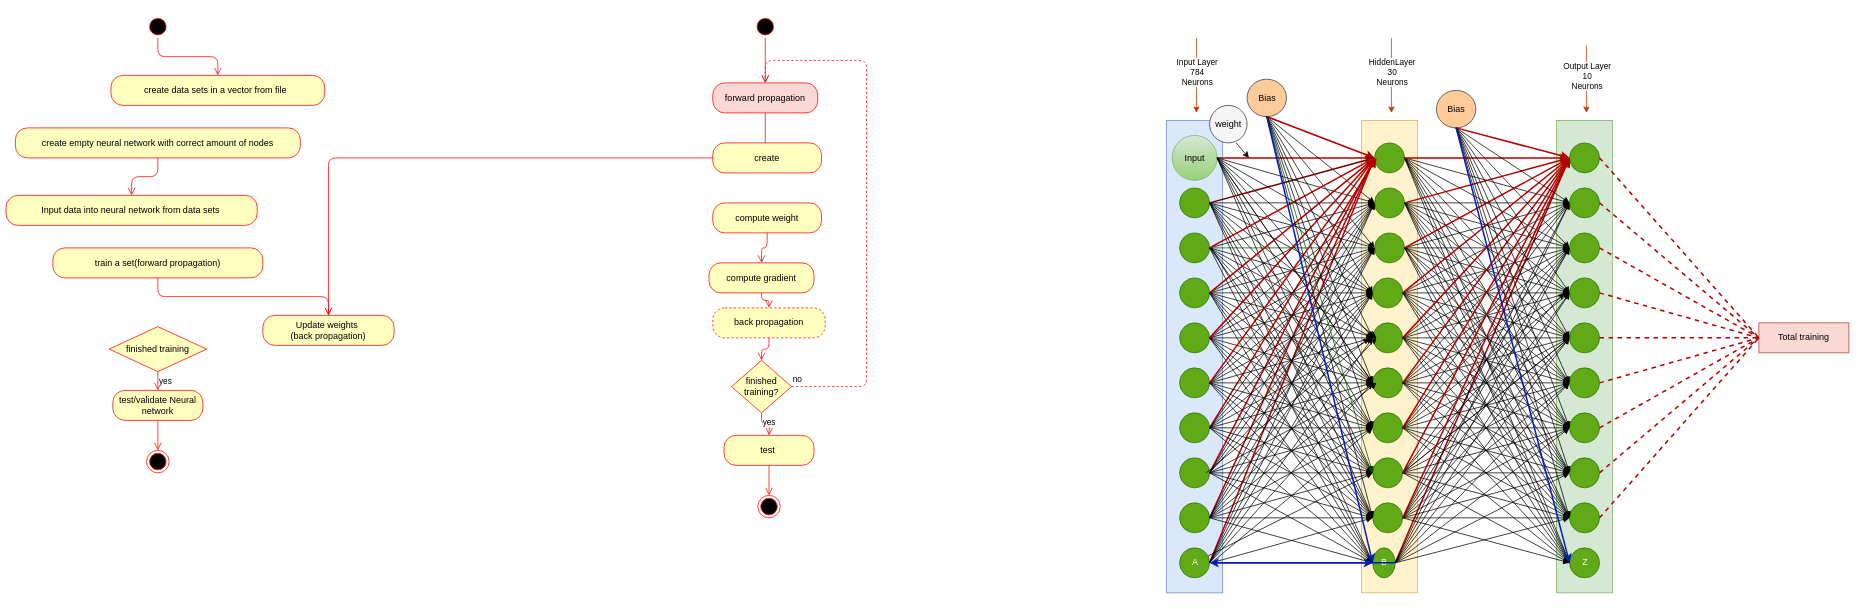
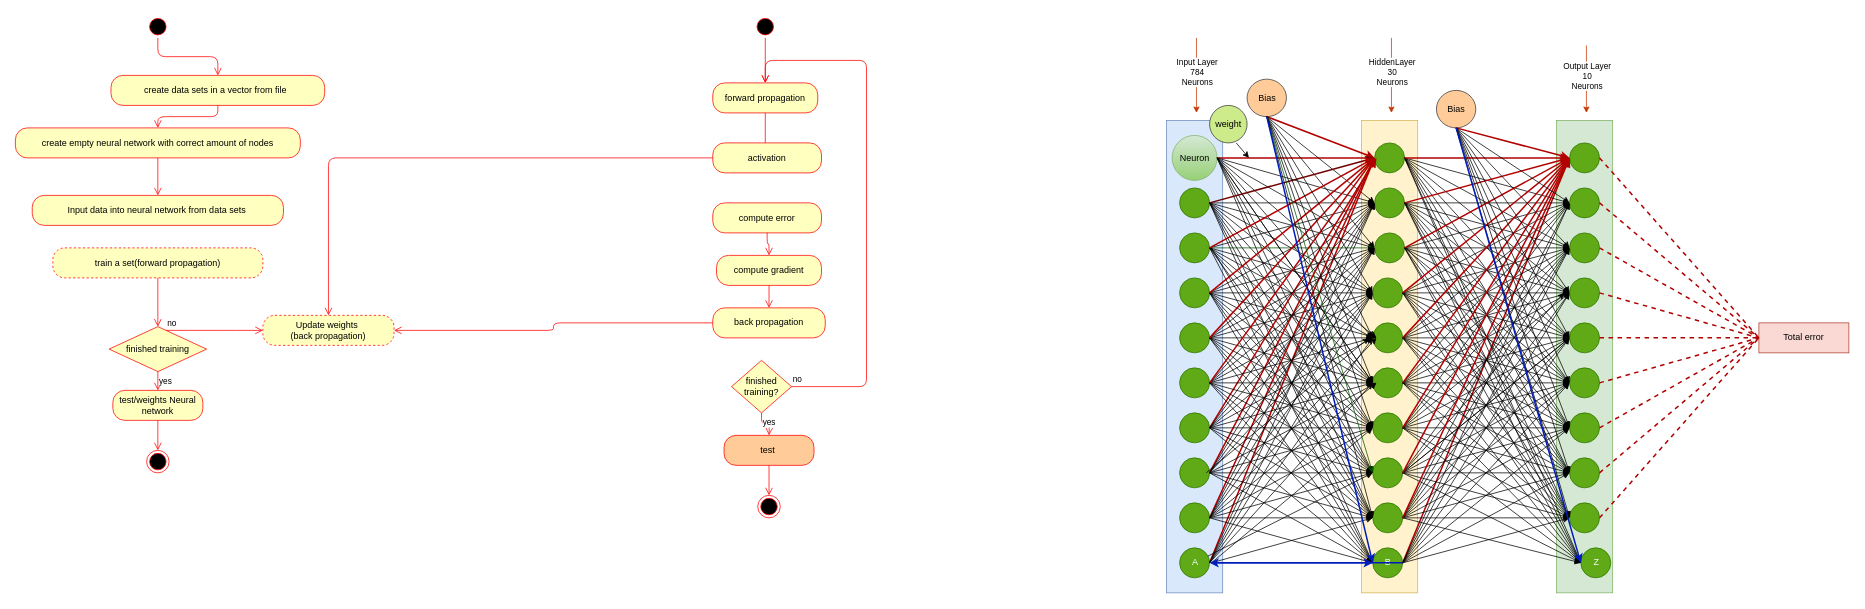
node "forward propagation": fillcolor #fad9d5 -> #ffffc0
edge "create data sets in a vector from file" -> "create empty neural network with correct amount of nodes": added
node "weight": fillcolor #f5f5f5 -> #cdeb8b
node "create": label "create" -> "activation"
node "Input": label "Input" -> "Neuron"
node "Input data into neural network from data sets": moved (132, 210) -> (158, 210)
edge "finished training?" -> "forward propagation": style dashed -> solid
node "compute weight": label "compute weight" -> "compute error"
node "train a set(forward propagation)": style solid -> dashed
node "compute gradient": moved (762, 278) -> (769, 270)
edge "train a set(forward propagation)" -> "Update weights (back propagation)": now "train a set(forward propagation)" -> "finished training"
node "back propagation": style dashed -> solid
edge "finished training" -> "Update weights (back propagation)": added, label "no"
node "Update weights (back propagation)": style solid -> dashed
node "Total training": label "Total training" -> "Total error"
edge "back propagation" -> "finished training?": now "back propagation" -> "Update weights (back propagation)"
node "test/validate Neural network": label "test/validate Neural network" -> "test/weights Neural network"
node "test": fillcolor #ffffc0 -> #ffcc99
node "B": size 23x30 -> 30x30
node "Z": moved (1585, 563) -> (1596, 563)
